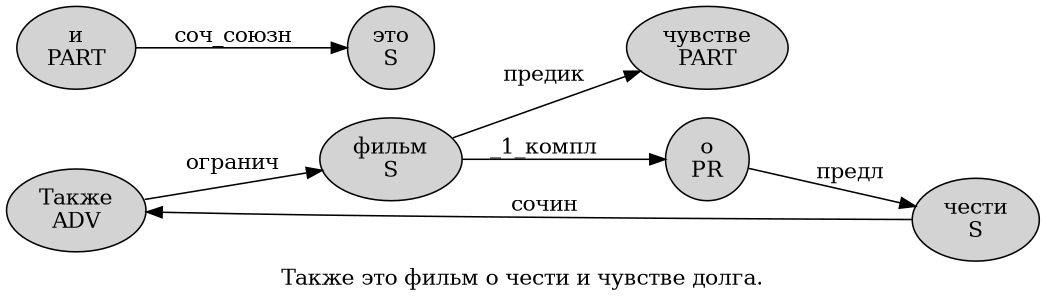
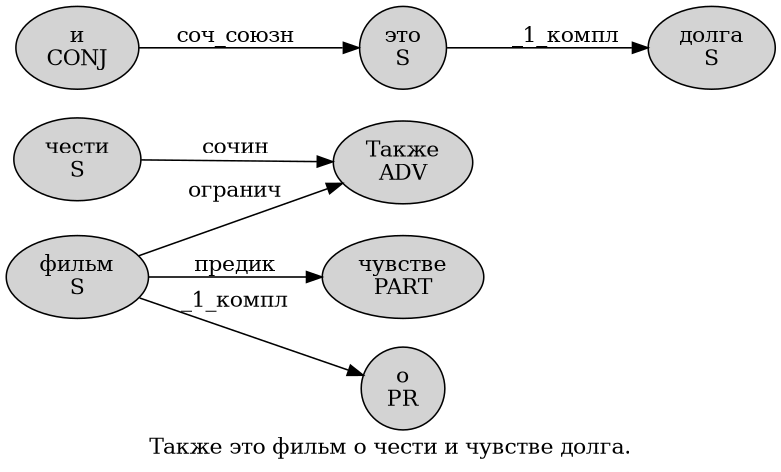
node "и PART": label "и PART" -> "и CONJ"
node "долга S": added
edge "Также ADV" -> "фильм S": reversed
edge "о PR" -> "чести S": removed, label "предл"
